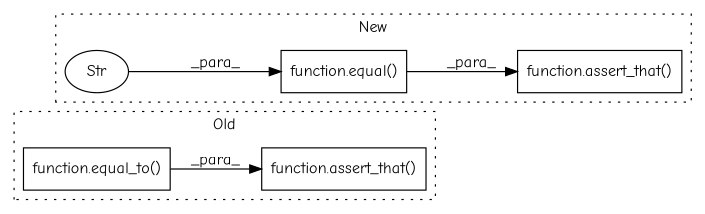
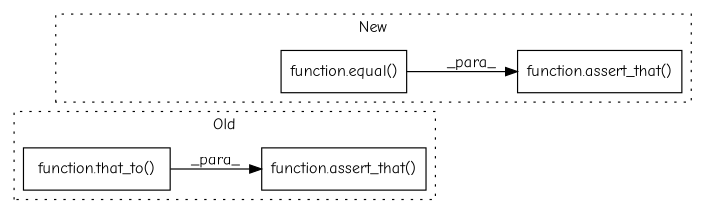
node "Str": removed
node "function.equal_to()": label "function.equal_to()" -> "function.that_to()"
